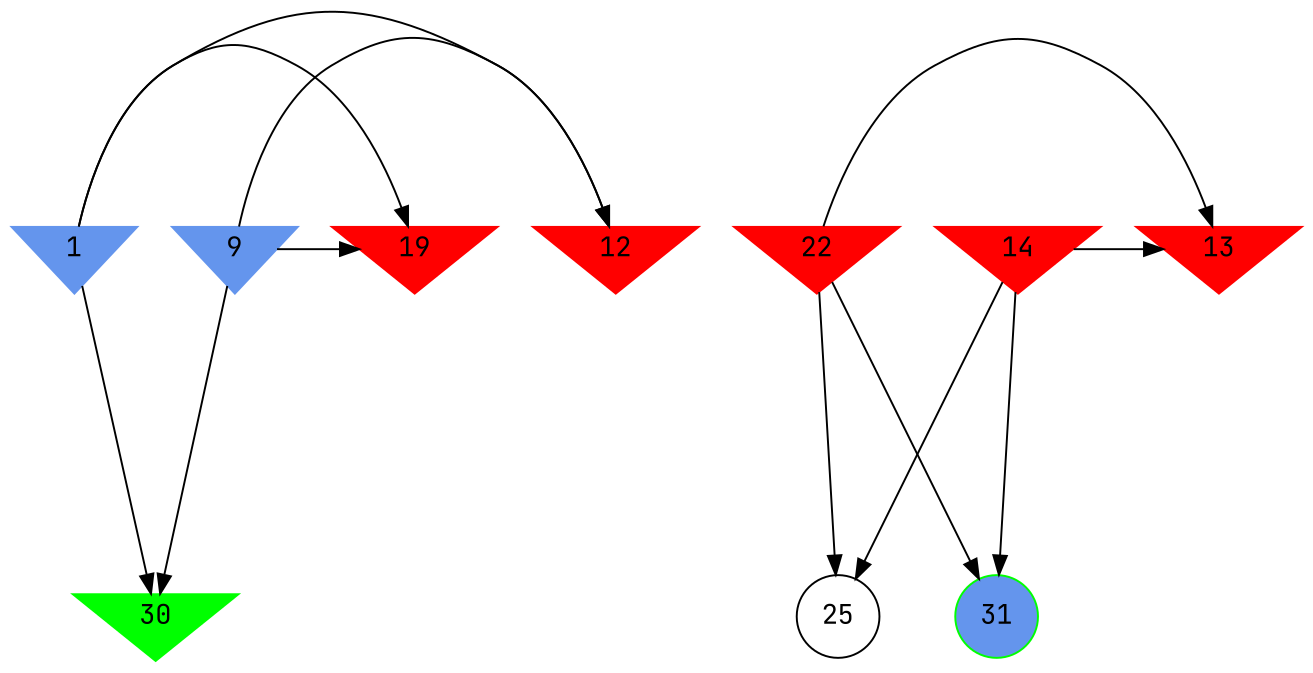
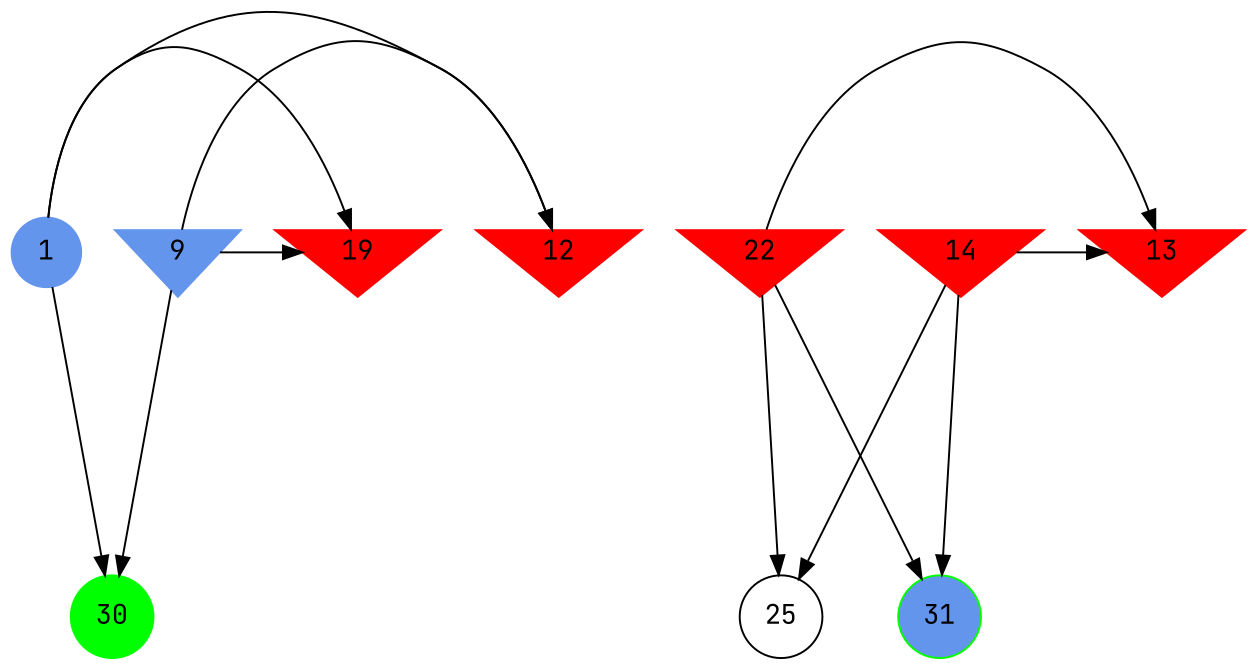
node "1": shape invtriangle -> circle
node "30": shape invtriangle -> circle
